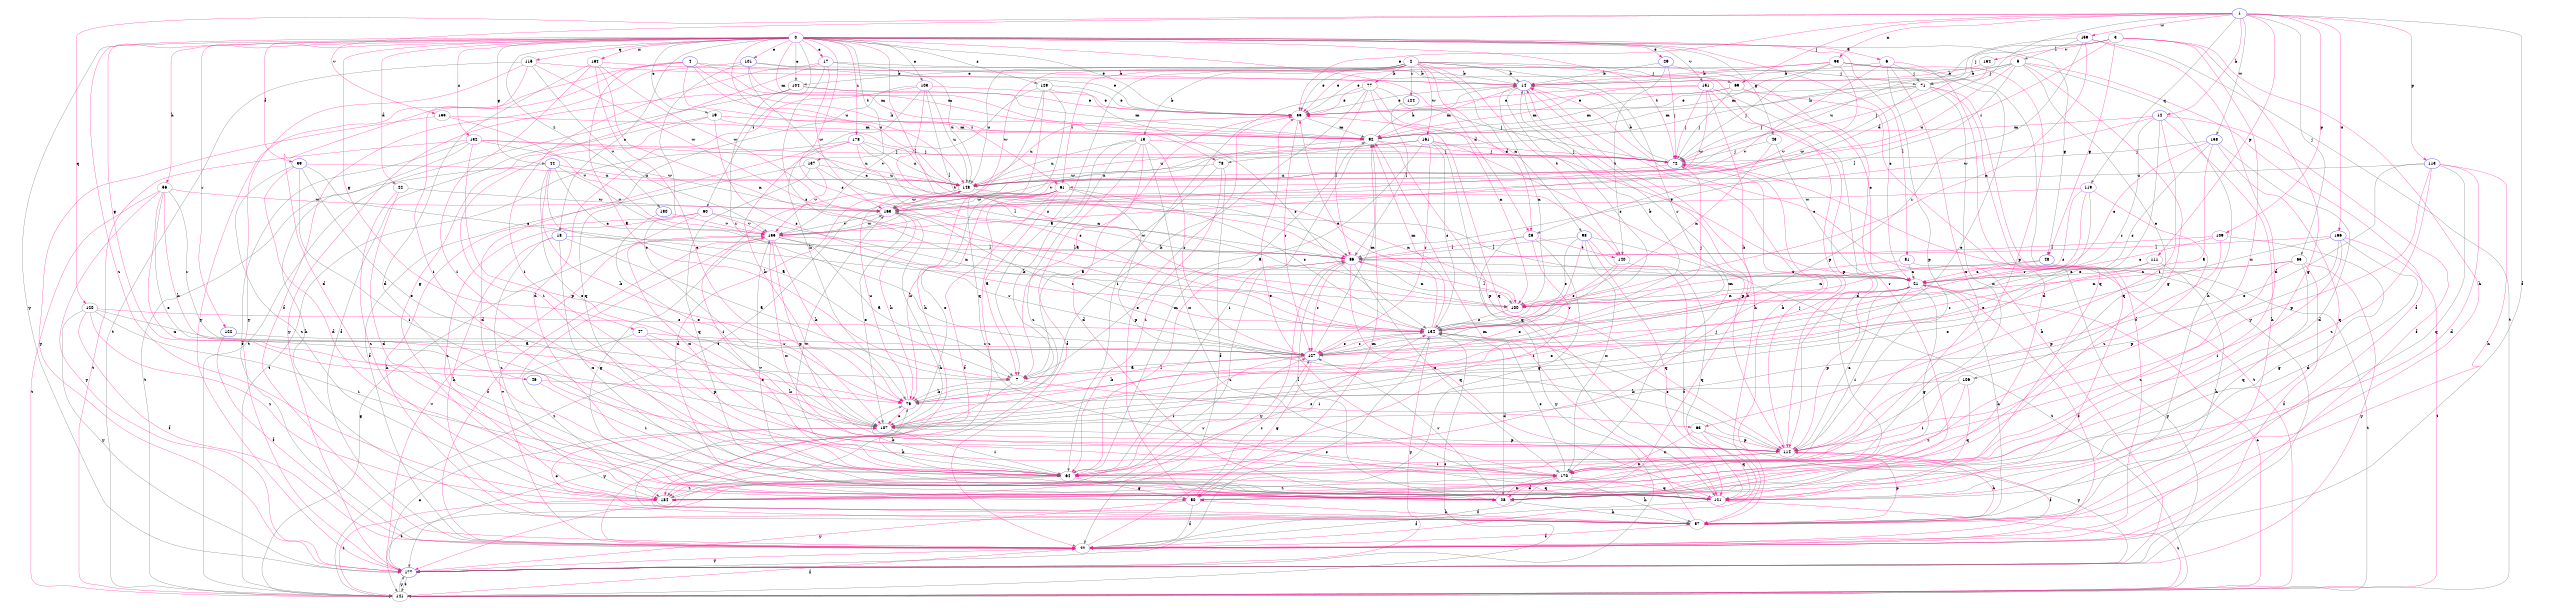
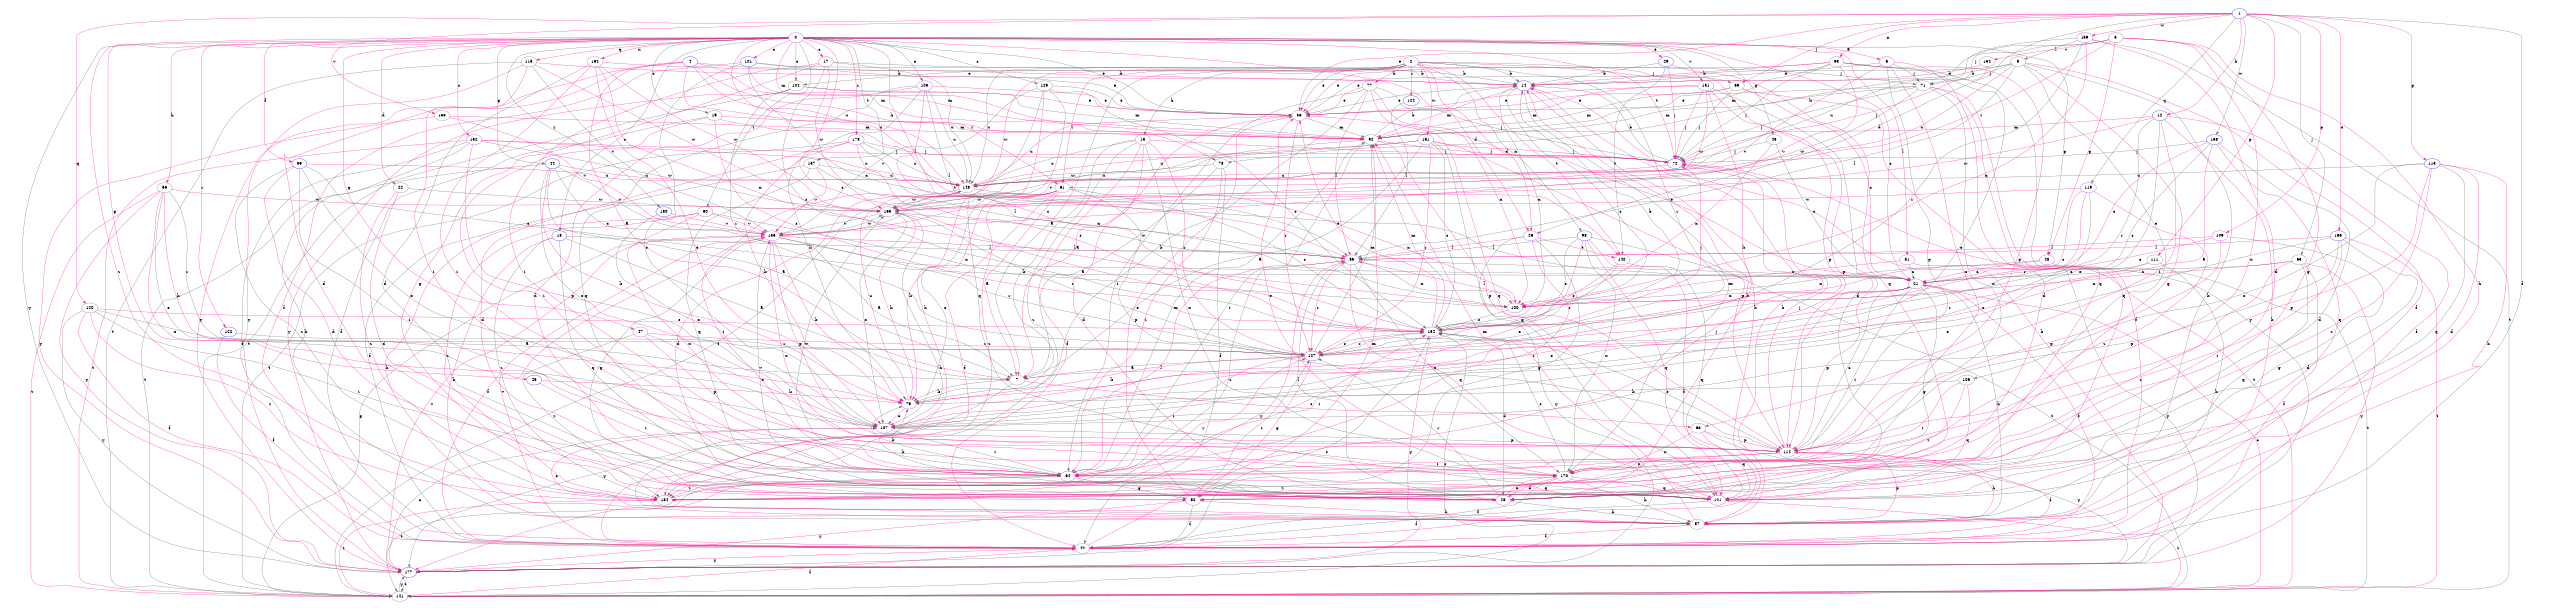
node "48": color blue -> purple
edge "29" -> "121": label "r" -> "q"
edge "18" -> "121": label "x" -> "q"
